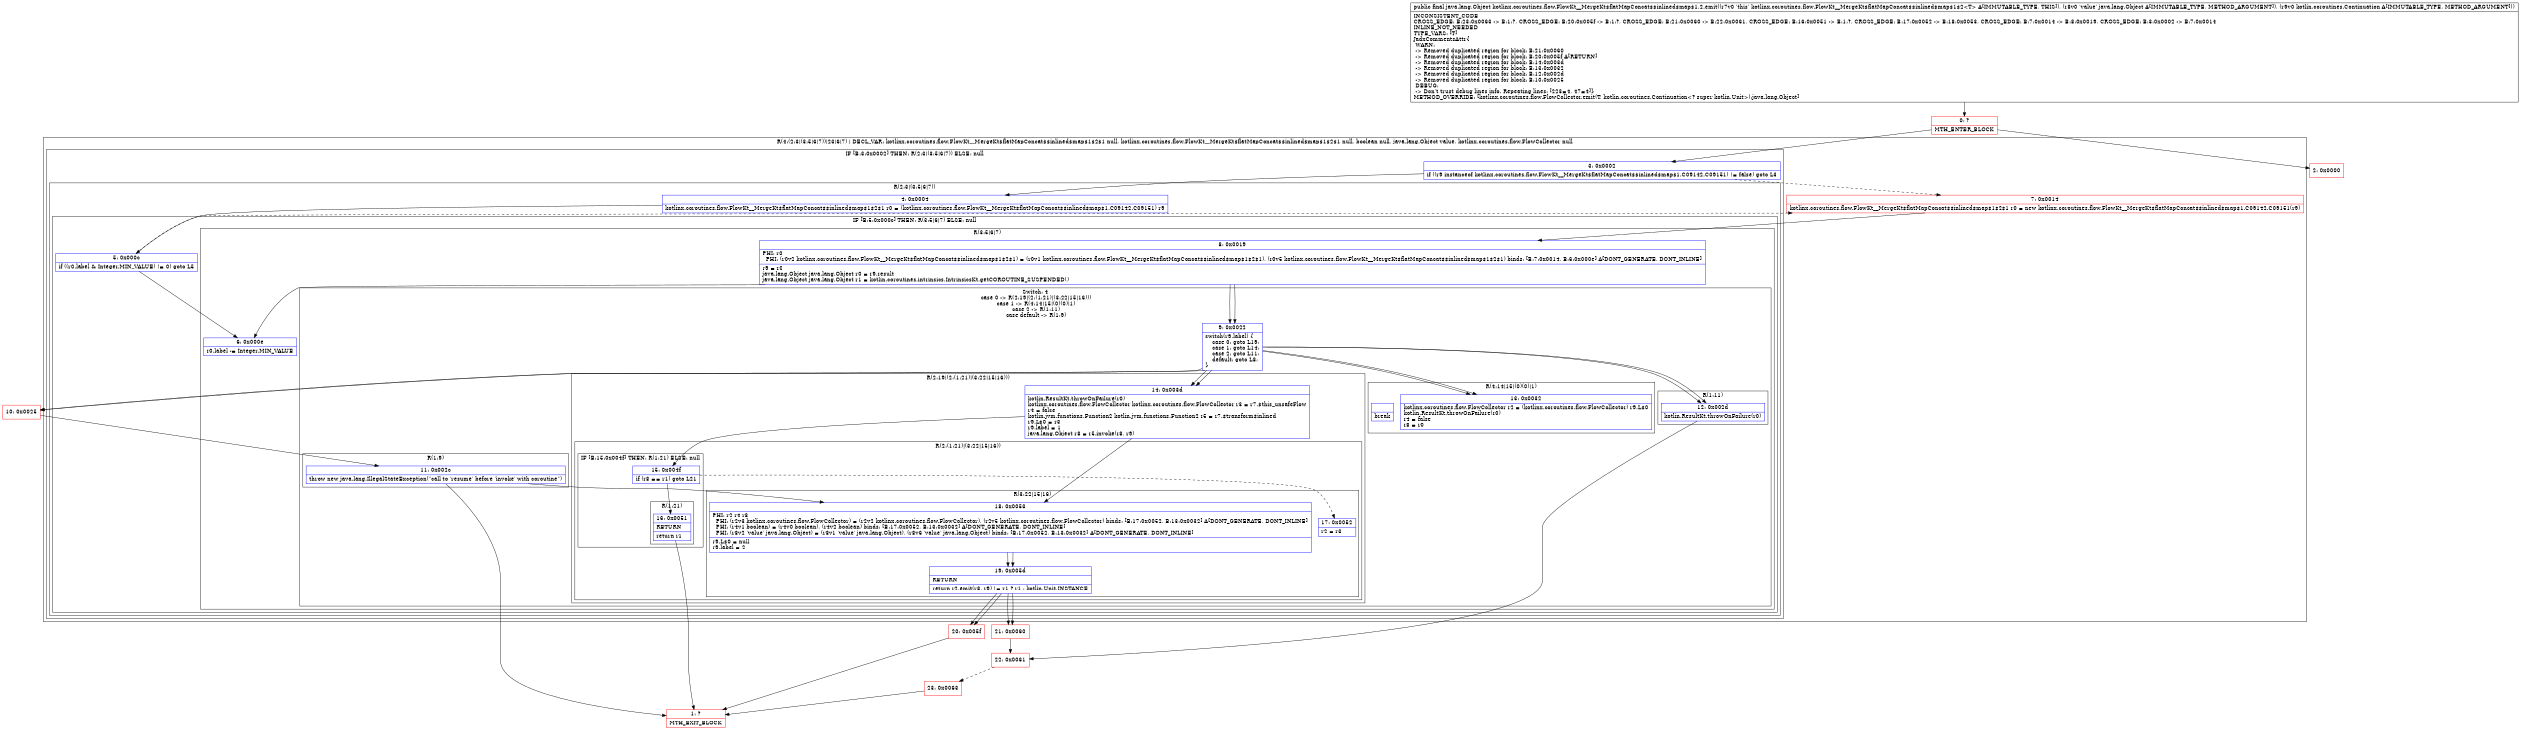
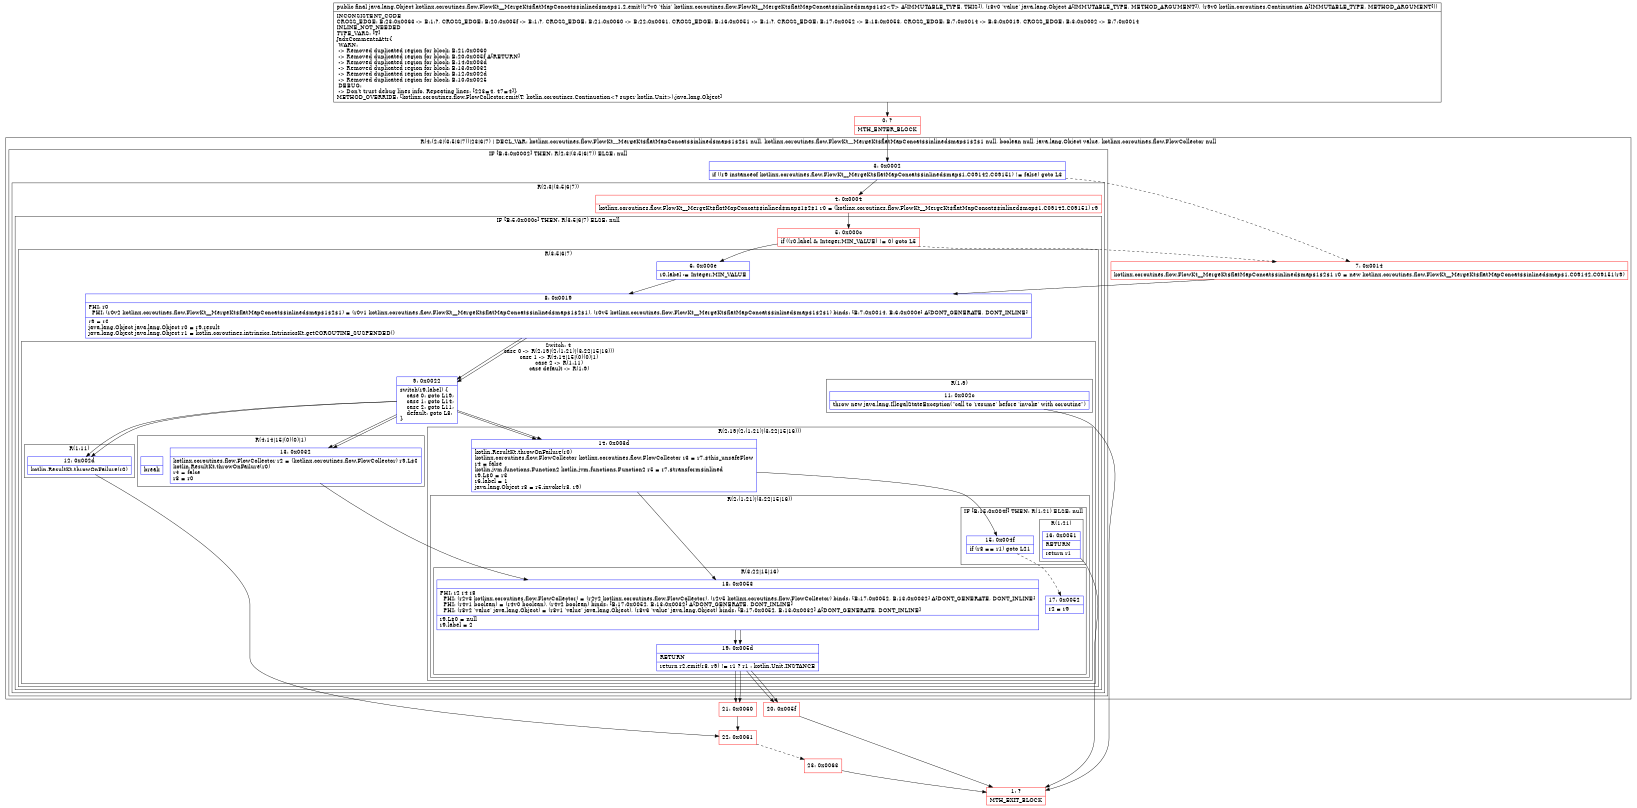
node "2: 0x0000": removed
node "4: 0x0004": color blue -> red
node "5: 0x000c": color blue -> red
edge "8: 0x0019" -> "6: 0x000e": reversed
node "10: 0x0025": removed
node "14: 0x003d": text "r9.label = 1" -> "r6.label = 1"
edge "11: 0x002c" -> "18: 0x0053": now "13: 0x0032" -> "18: 0x0053"
edge "15: 0x004f" -> "16: 0x0051": removed
node "17: 0x0052": text "r2 = r3" -> "r2 = r9"
